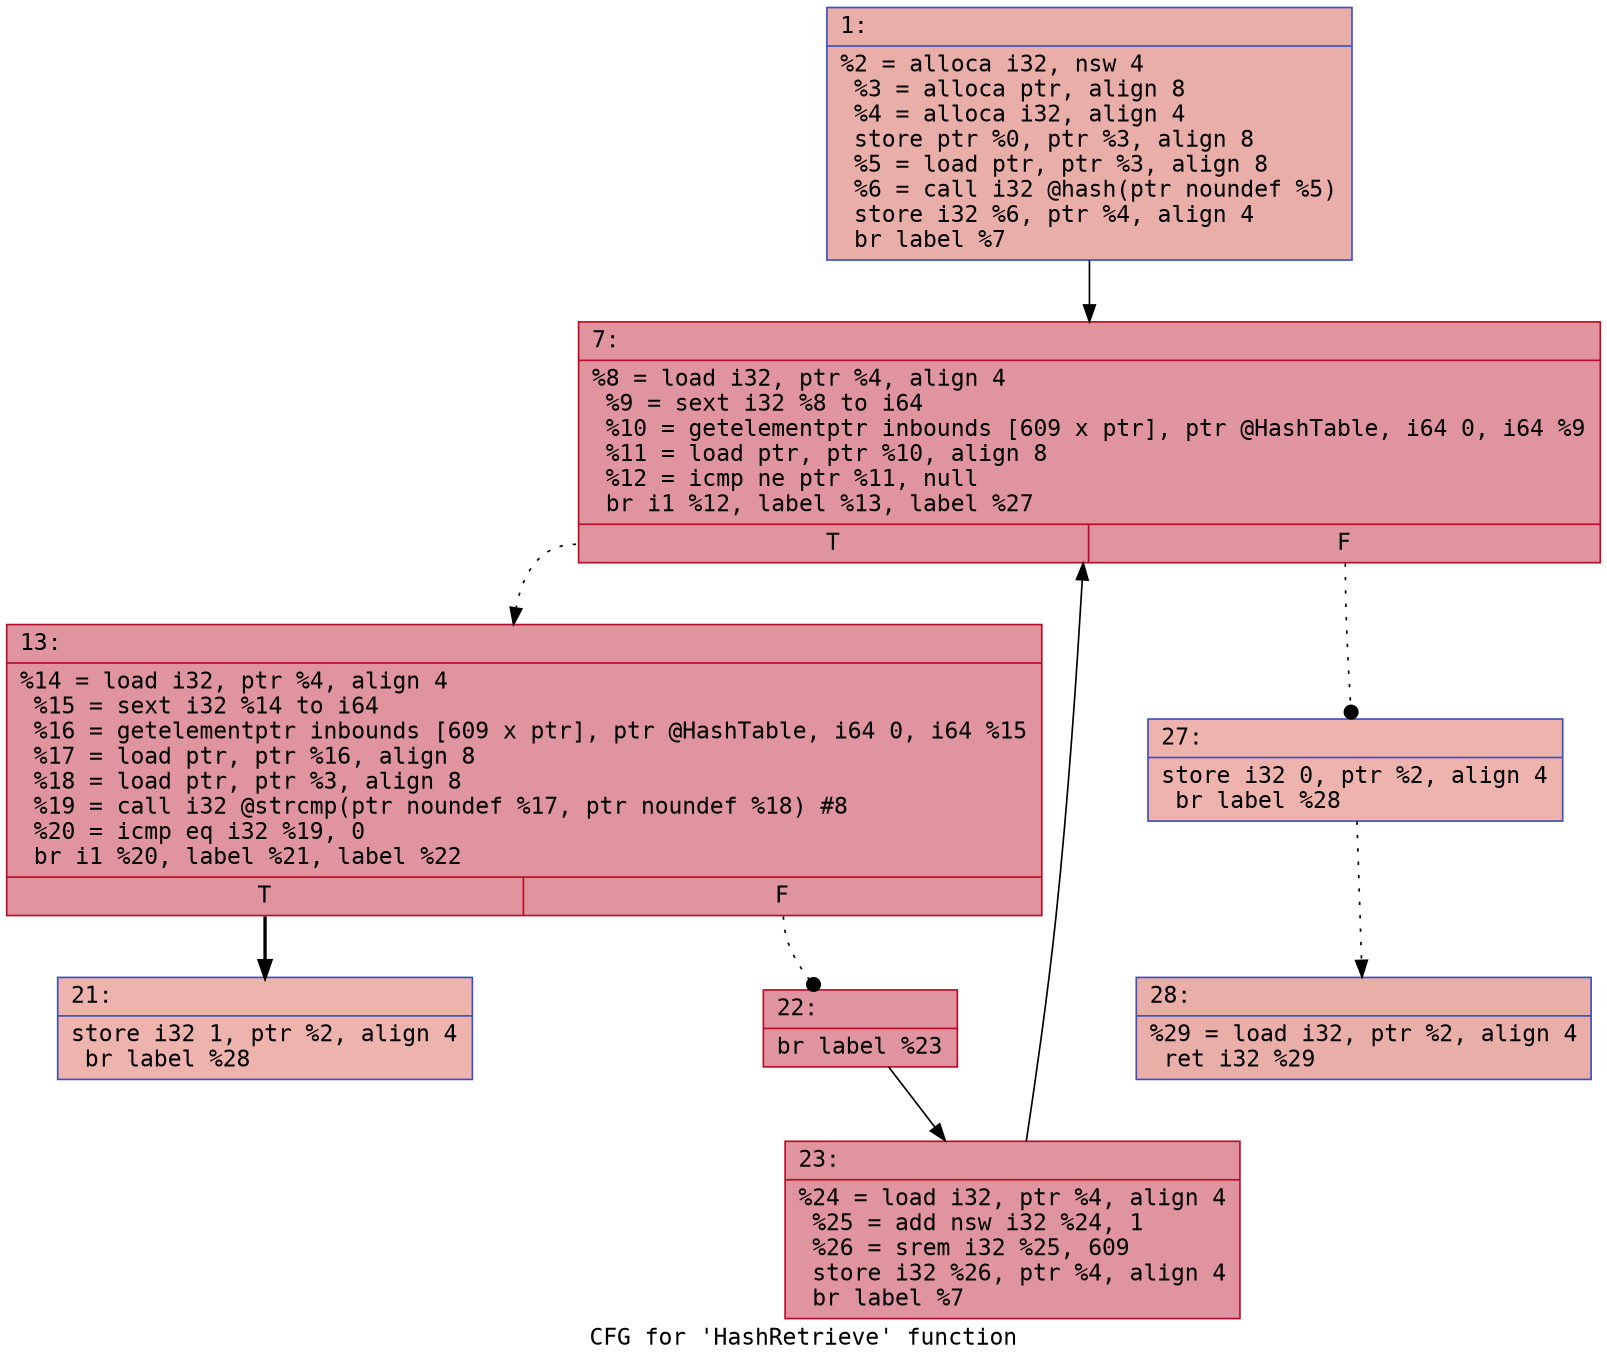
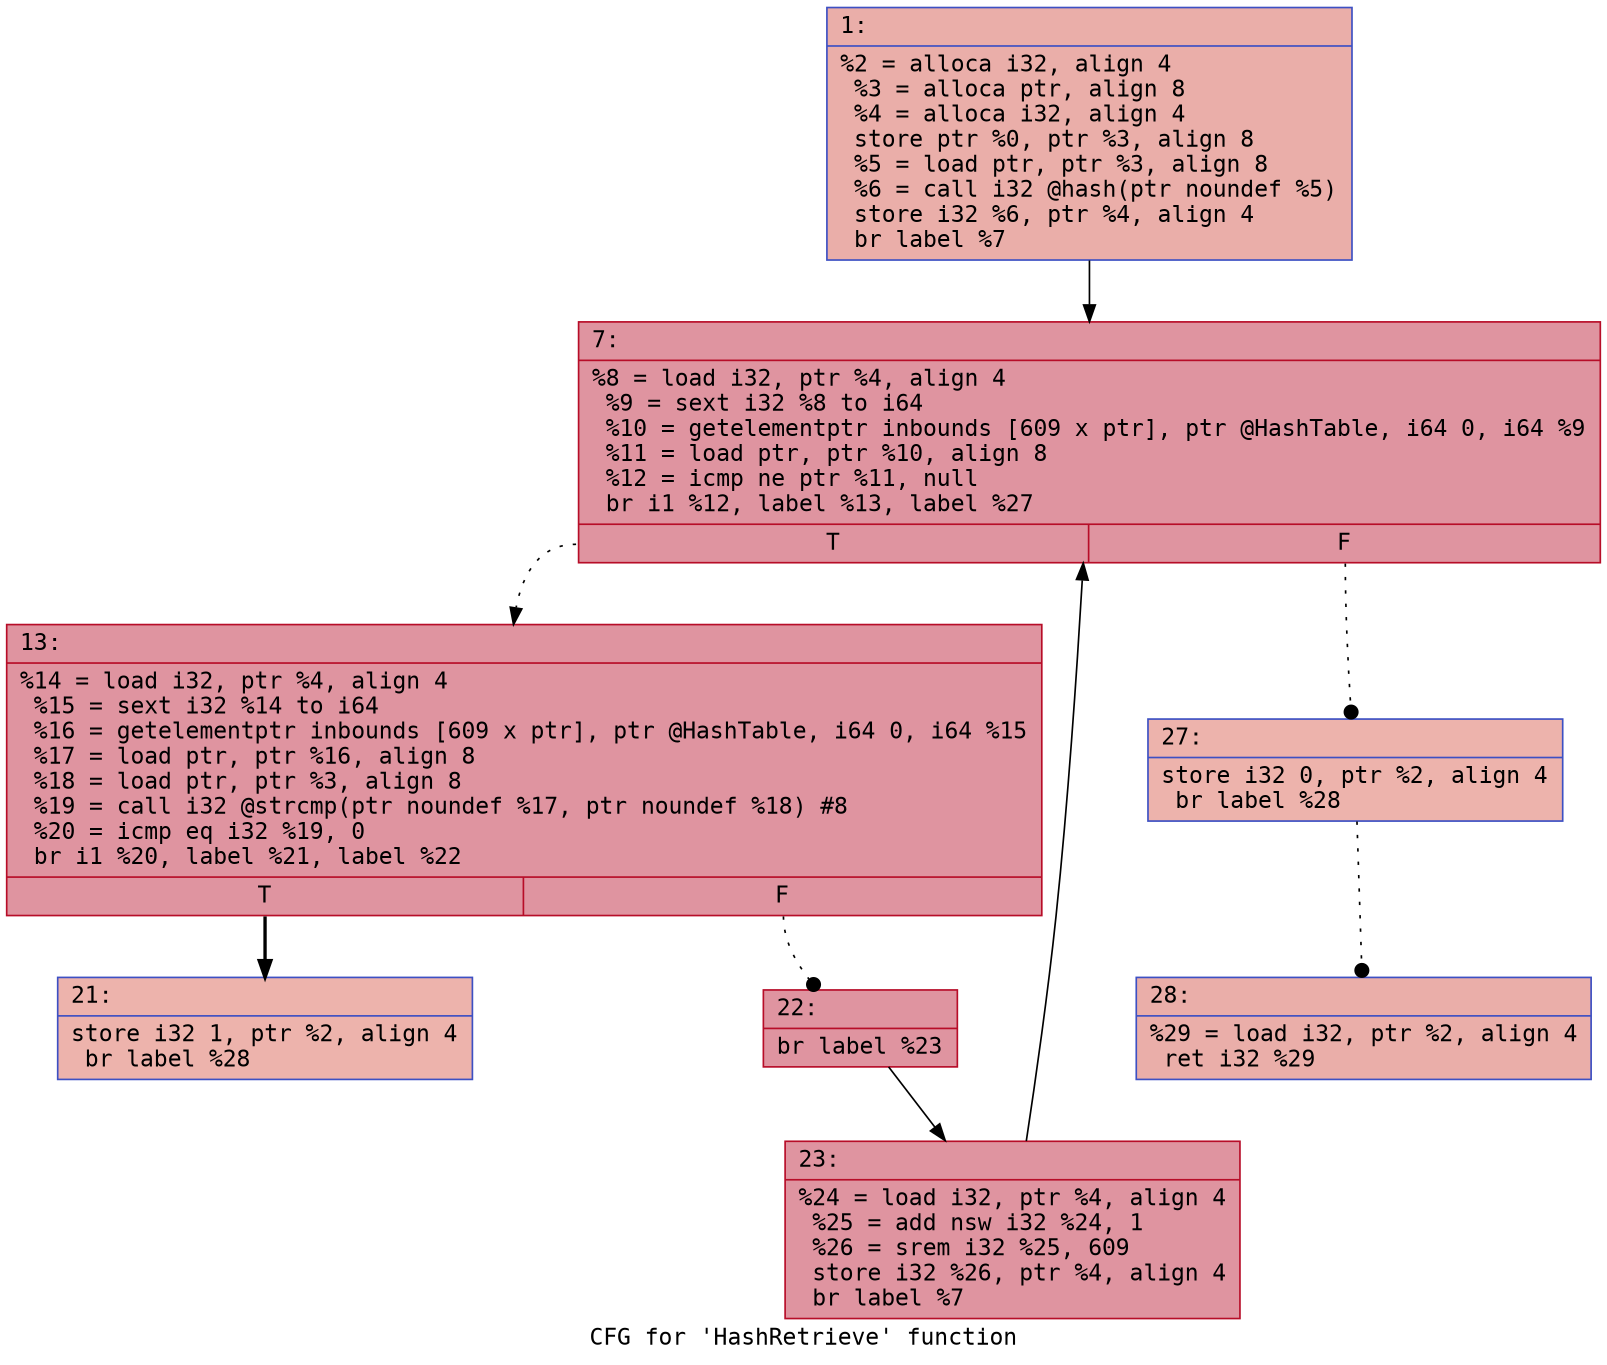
node "1:": text "%2 = alloca i32, nsw 4" -> "%2 = alloca i32, align 4"
edge "27:" -> "28:": arrowhead normal -> dot
